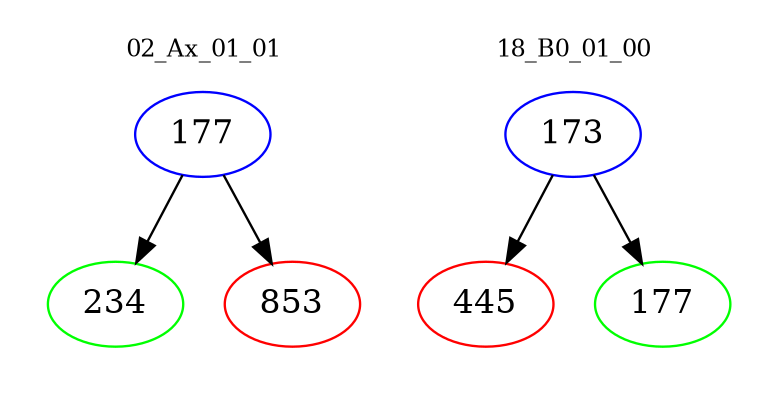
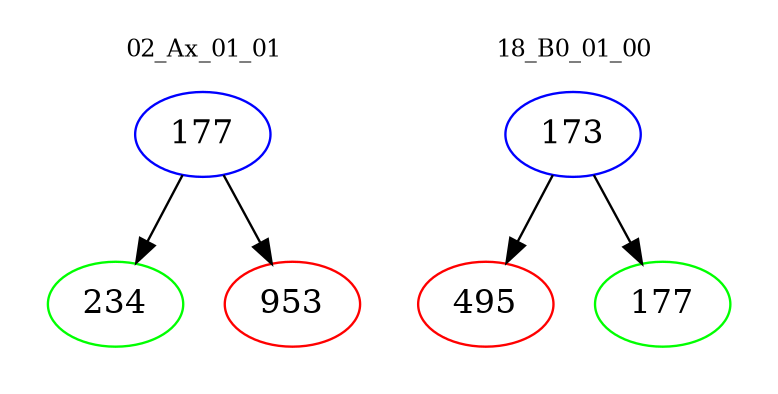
node "853": label "853" -> "953"
node "445": label "445" -> "495"
